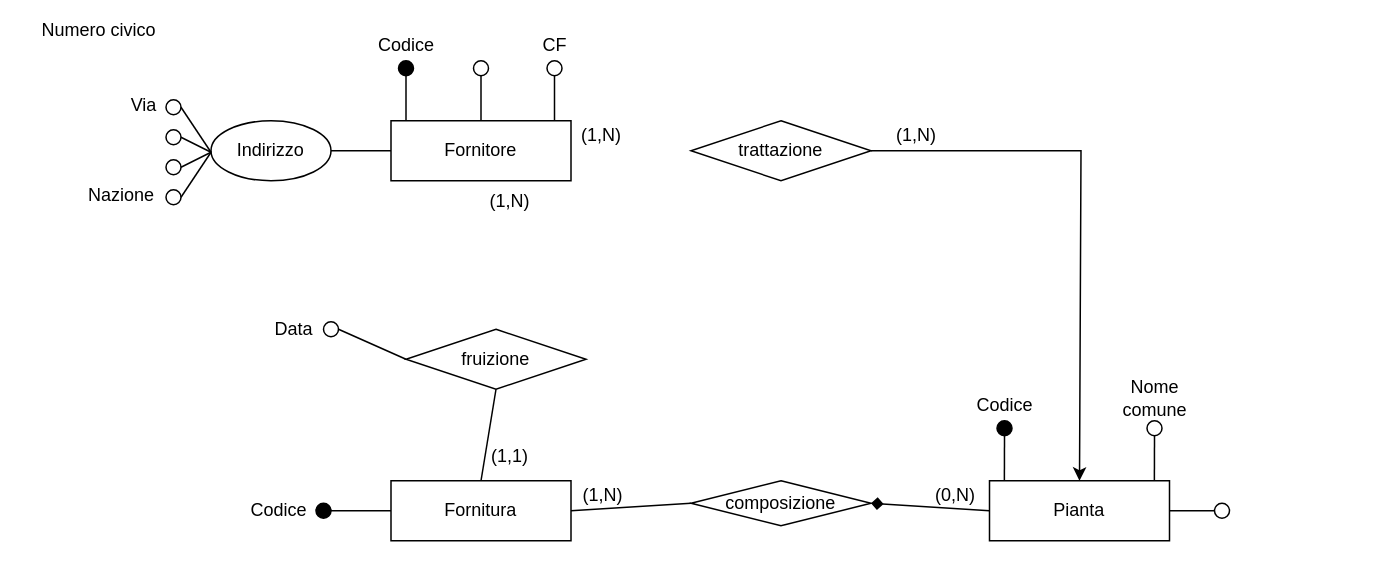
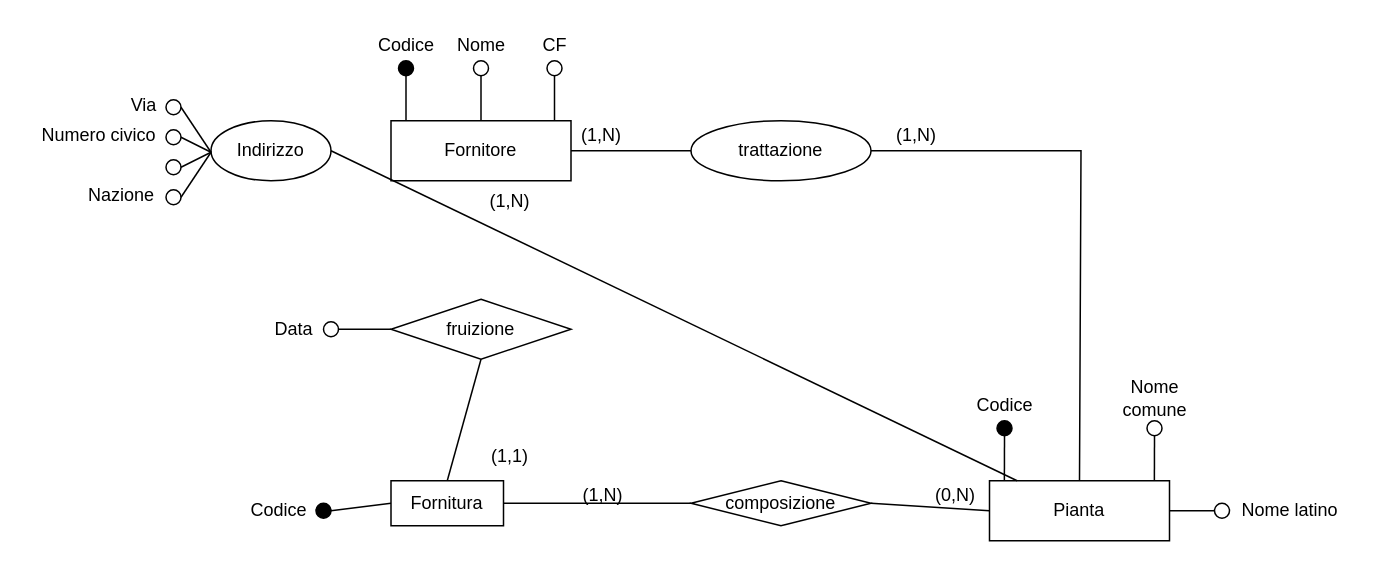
node "Numero civico": moved (98, 31) -> (98, 136)
node "Nome": added
edge "Indirizzo" -- "Fornitore": now "Indirizzo" -- "Pianta"
edge "Fornitore" -- "trattazione": added
node "trattazione": shape diamond -> ellipse
node "fruizione": moved (496, 359) -> (481, 329)
edge "trattazione" -> "Pianta": arrowhead classic -> none
edge "Pianta" -> "composizione": arrowhead diamond -> none
node "Fornitura": size 180x60 -> 113x45
node "Nome latino": added
